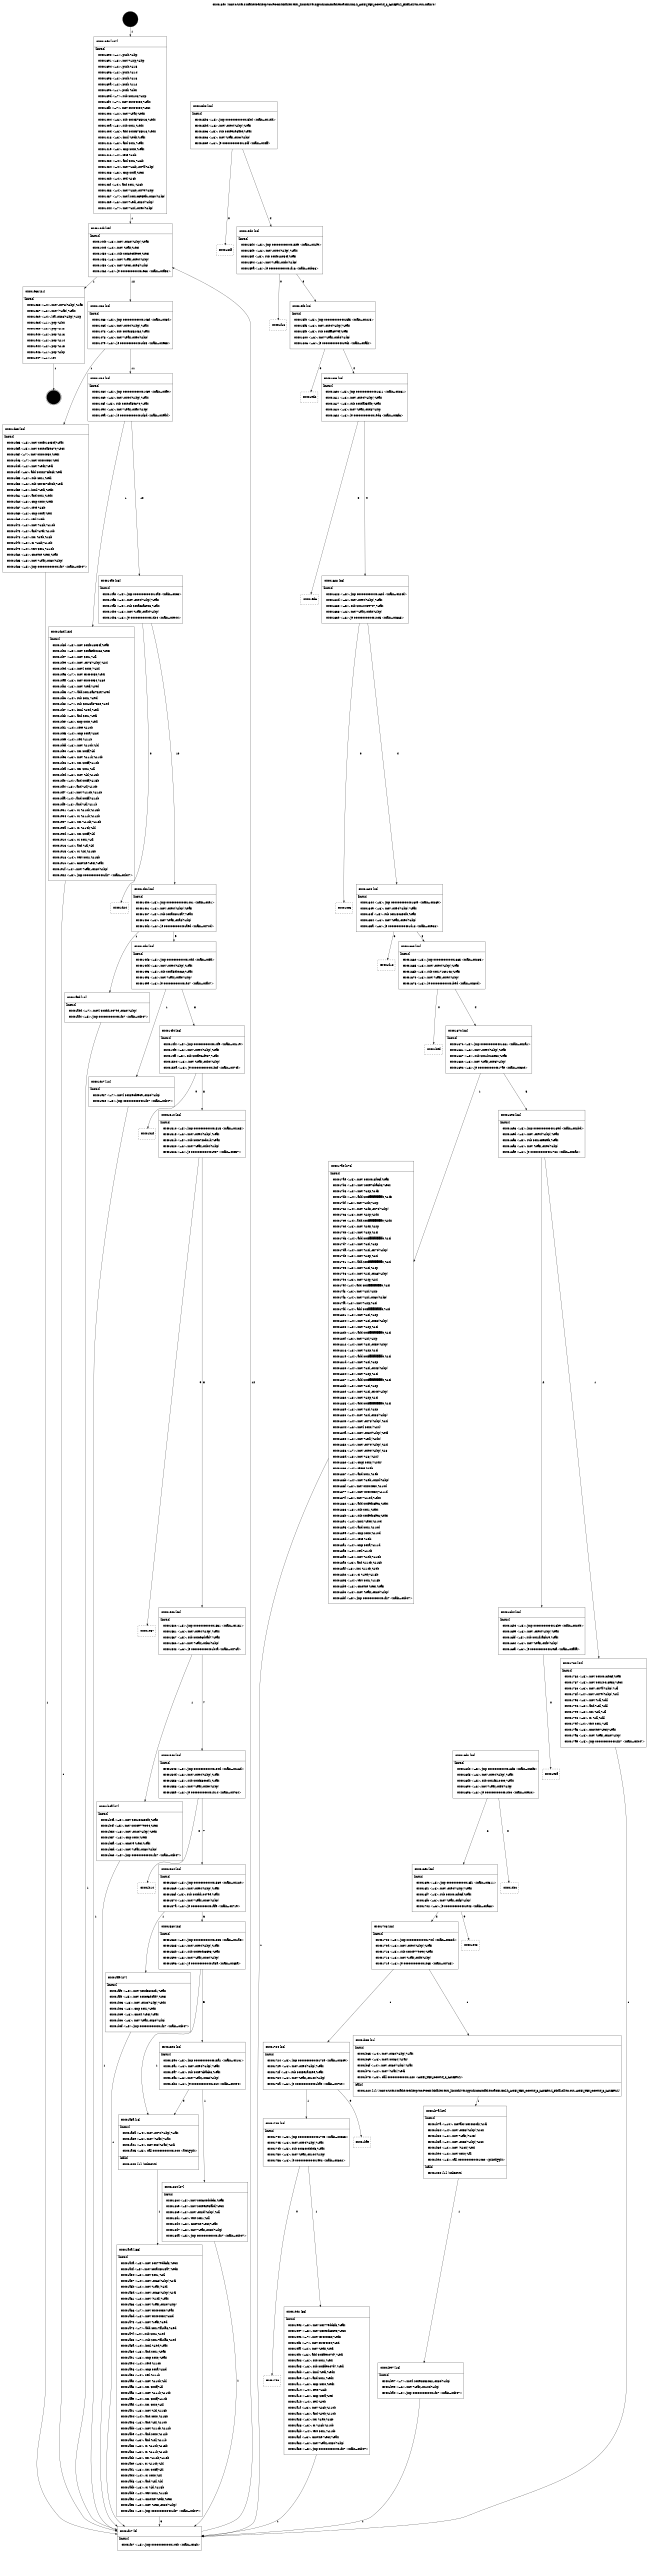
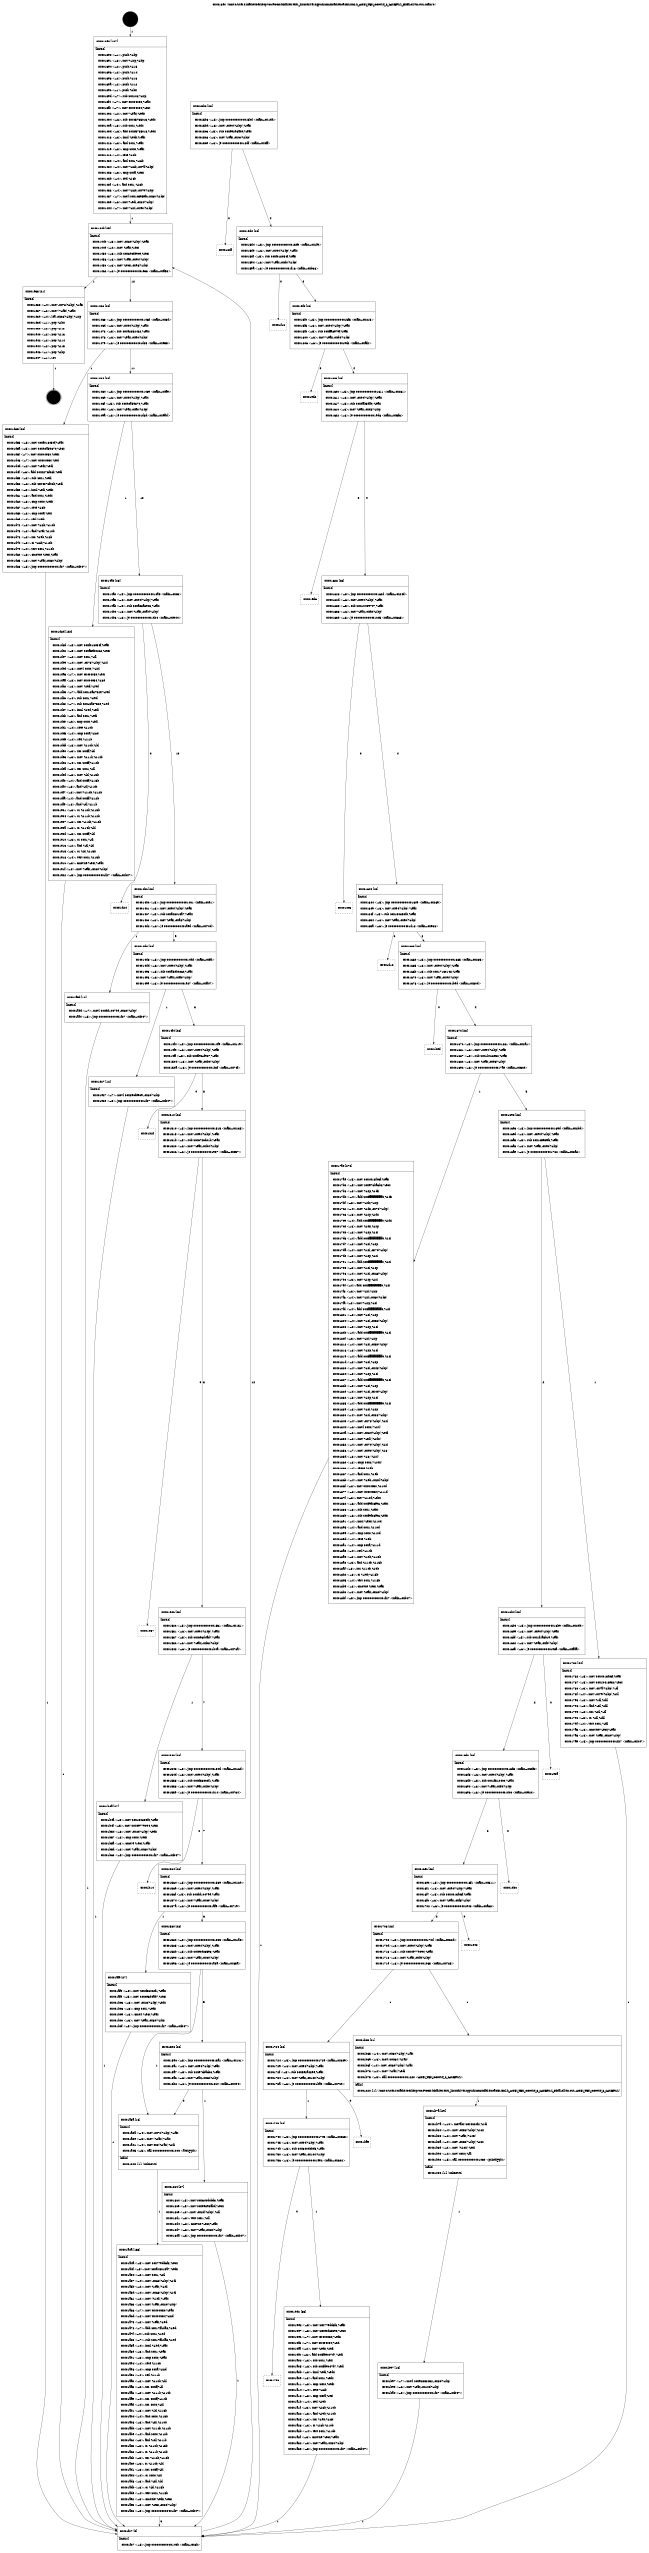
edge "0x4016b4 [28]" -> "0x4016d0 [28]": added, label "2"
